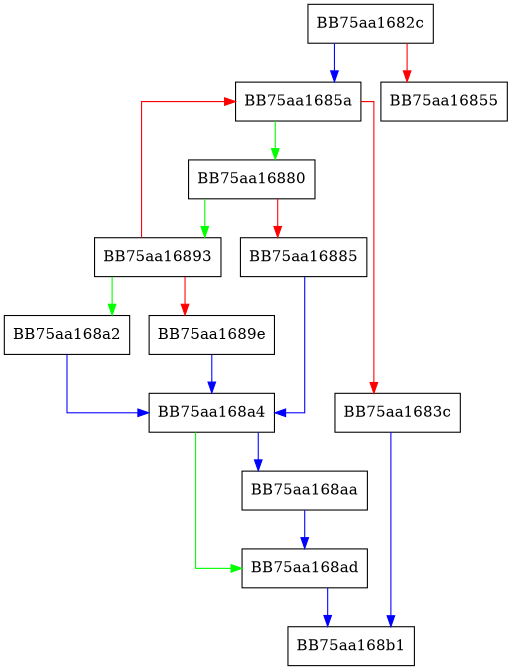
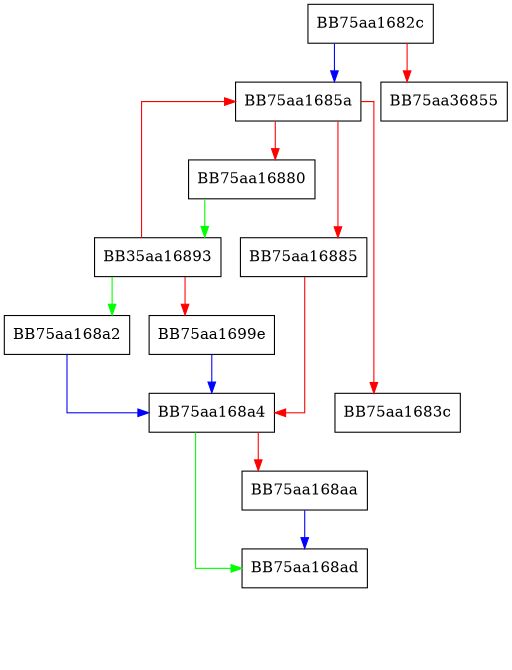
node "BB75aa16855": label "BB75aa16855" -> "BB75aa36855"
edge "BB75aa1685a" -> "BB75aa16880": color green -> red
edge "BB75aa16880" -> "BB75aa16885": now "BB75aa1685a" -> "BB75aa16885"
node "BB75aa16893": label "BB75aa16893" -> "BB35aa16893"
node "BB75aa1689e": label "BB75aa1689e" -> "BB75aa1699e"
edge "BB75aa16885" -> "BB75aa168a4": color blue -> red
edge "BB75aa168a4" -> "BB75aa168aa": color blue -> red
node "BB75aa168b1": removed
